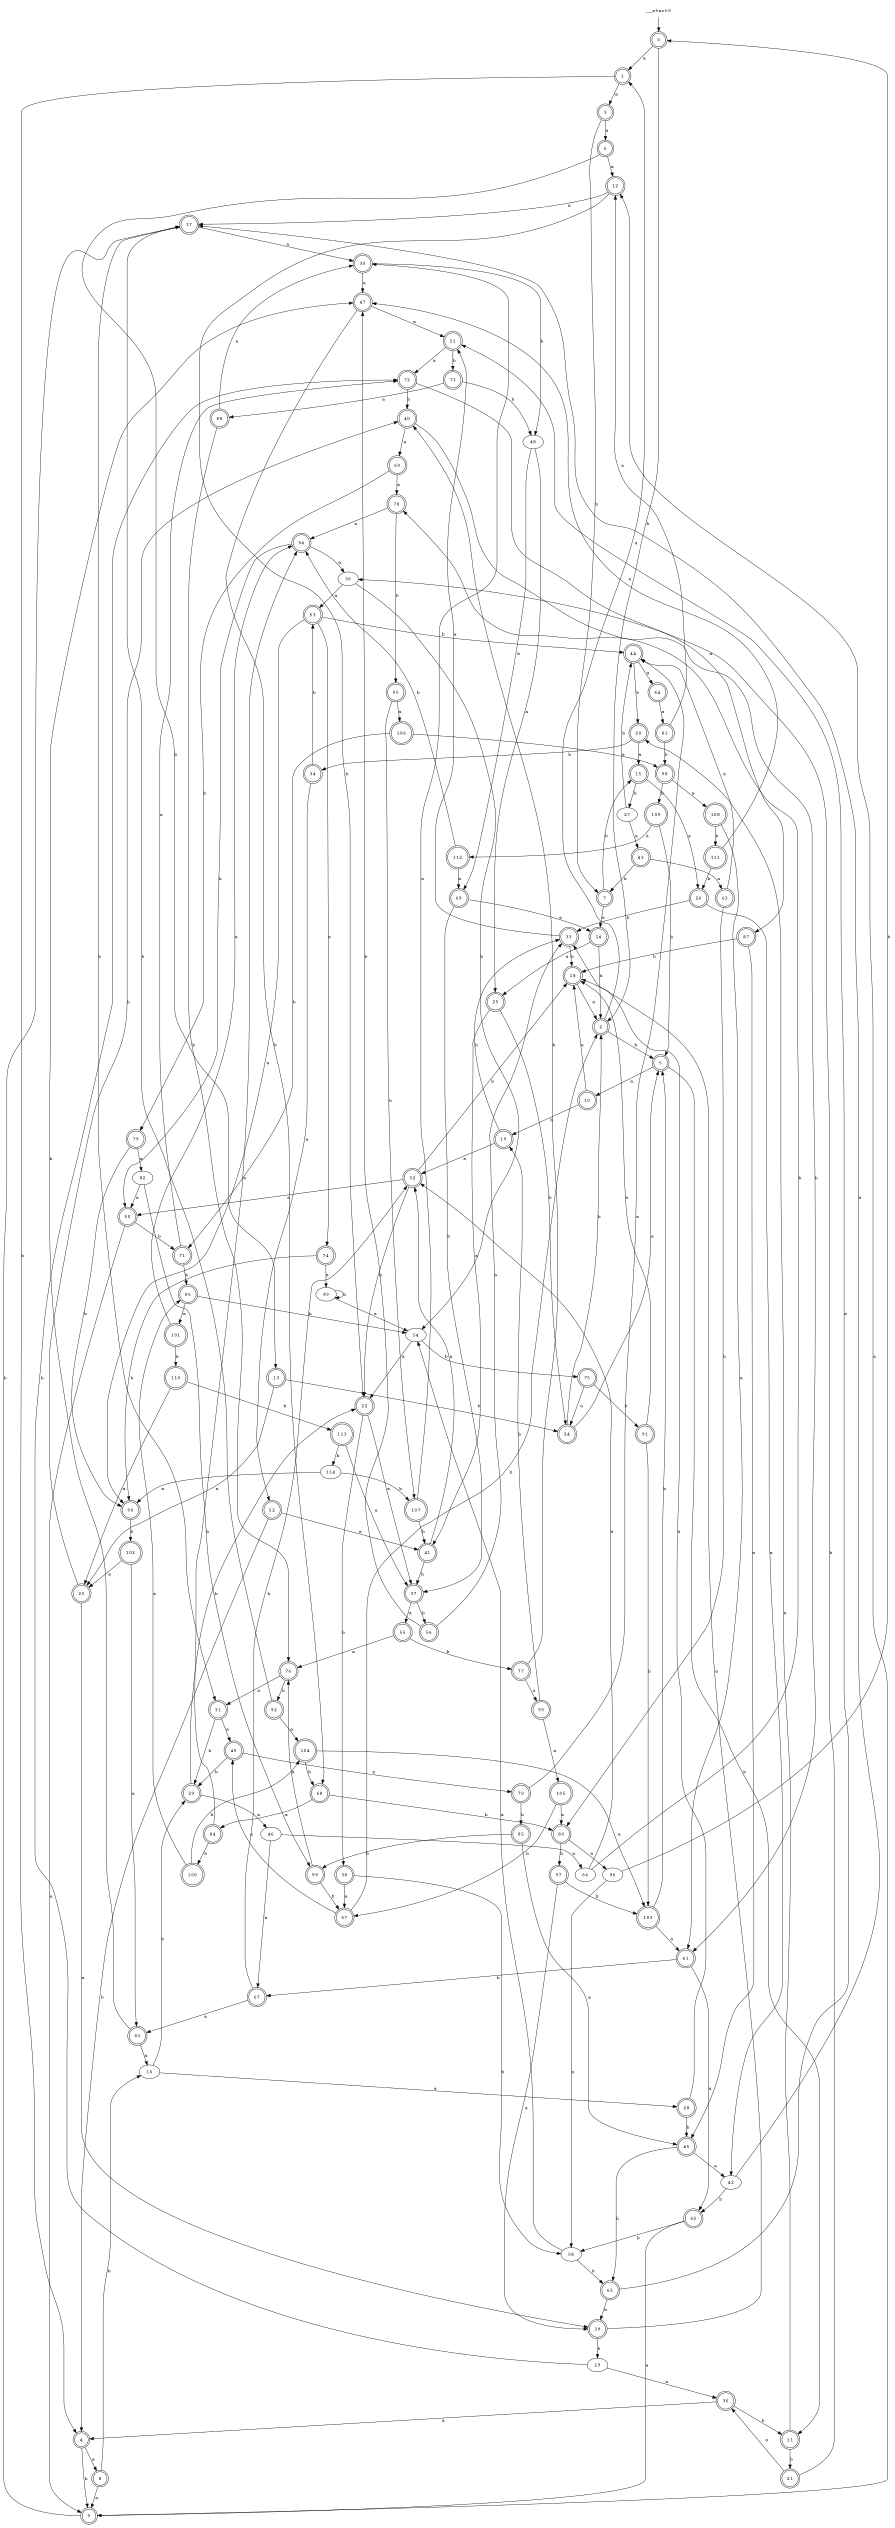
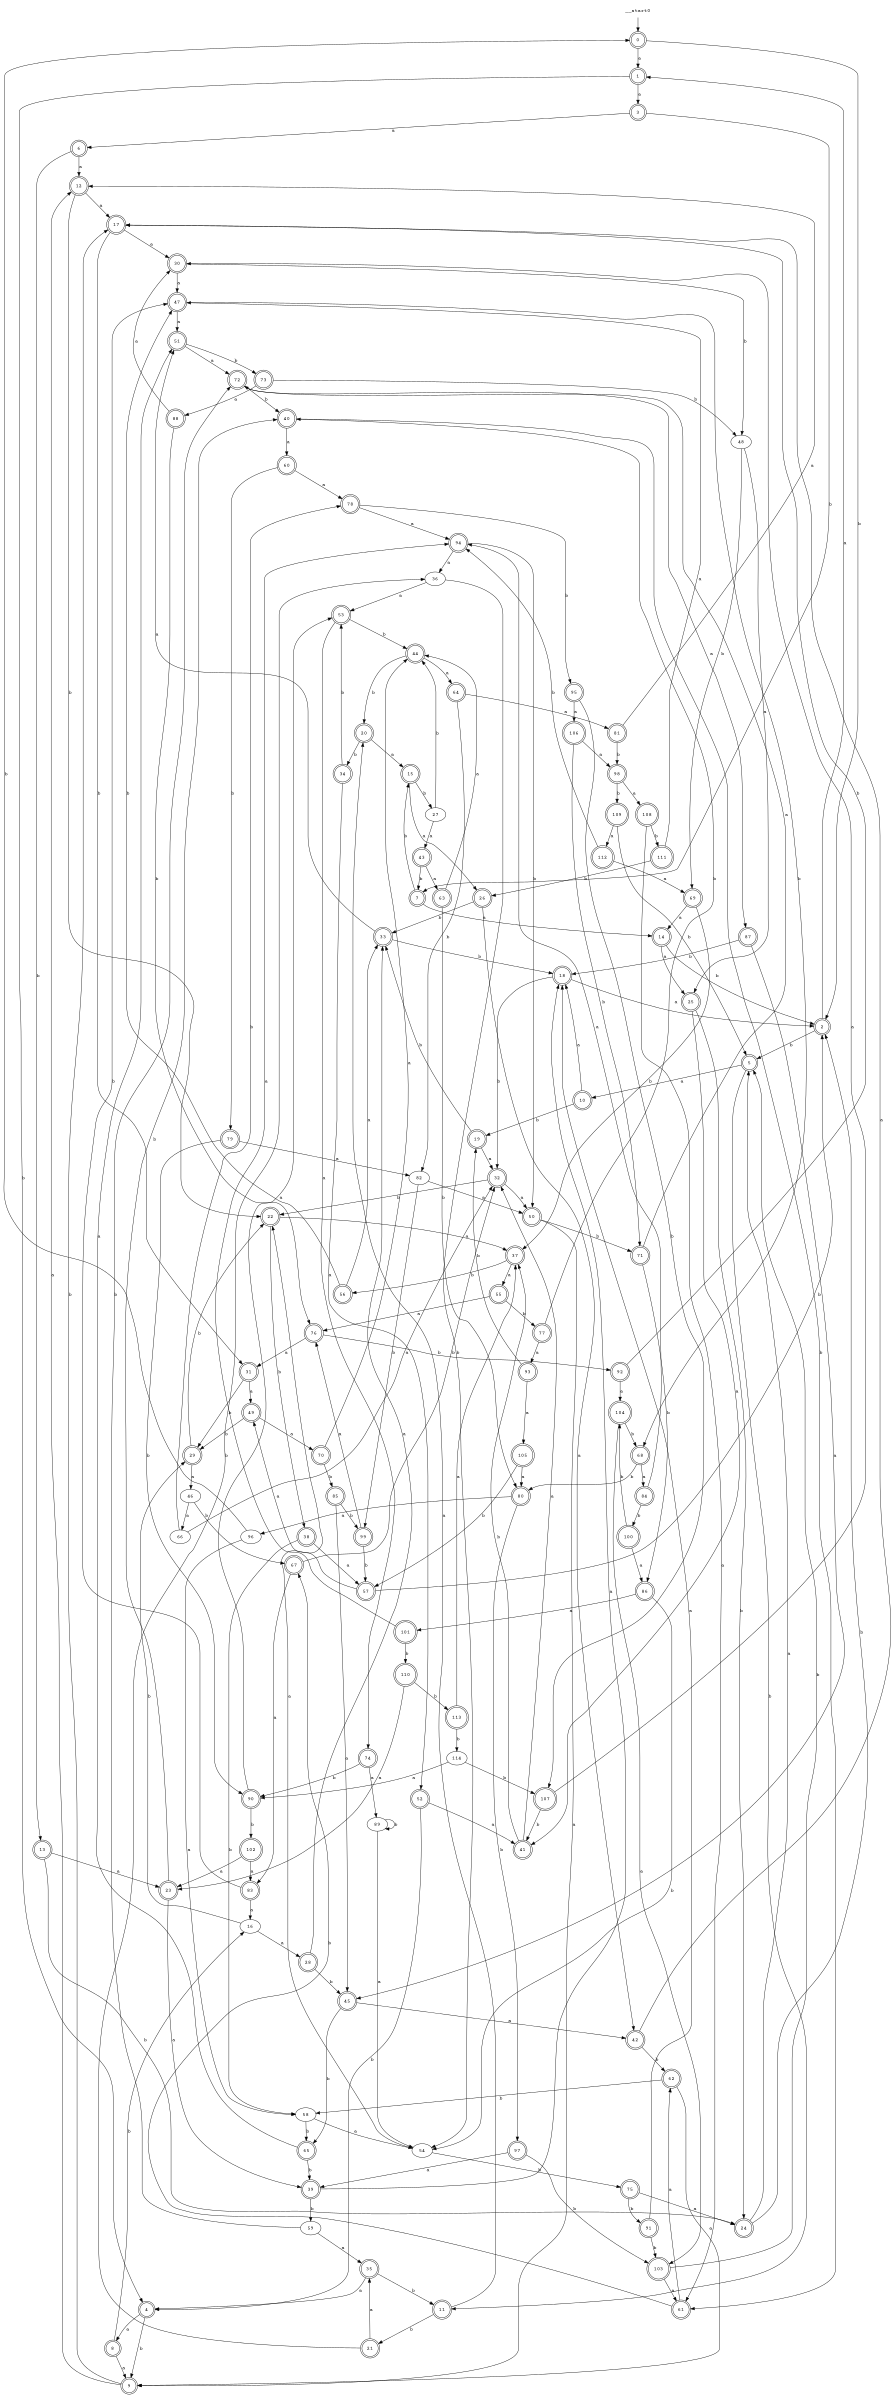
edge "64" -> "82": added, label "b"
edge "32" -> "18": reversed
edge "53" -> "90": reversed
node "42": shape ellipse -> doublecircle
